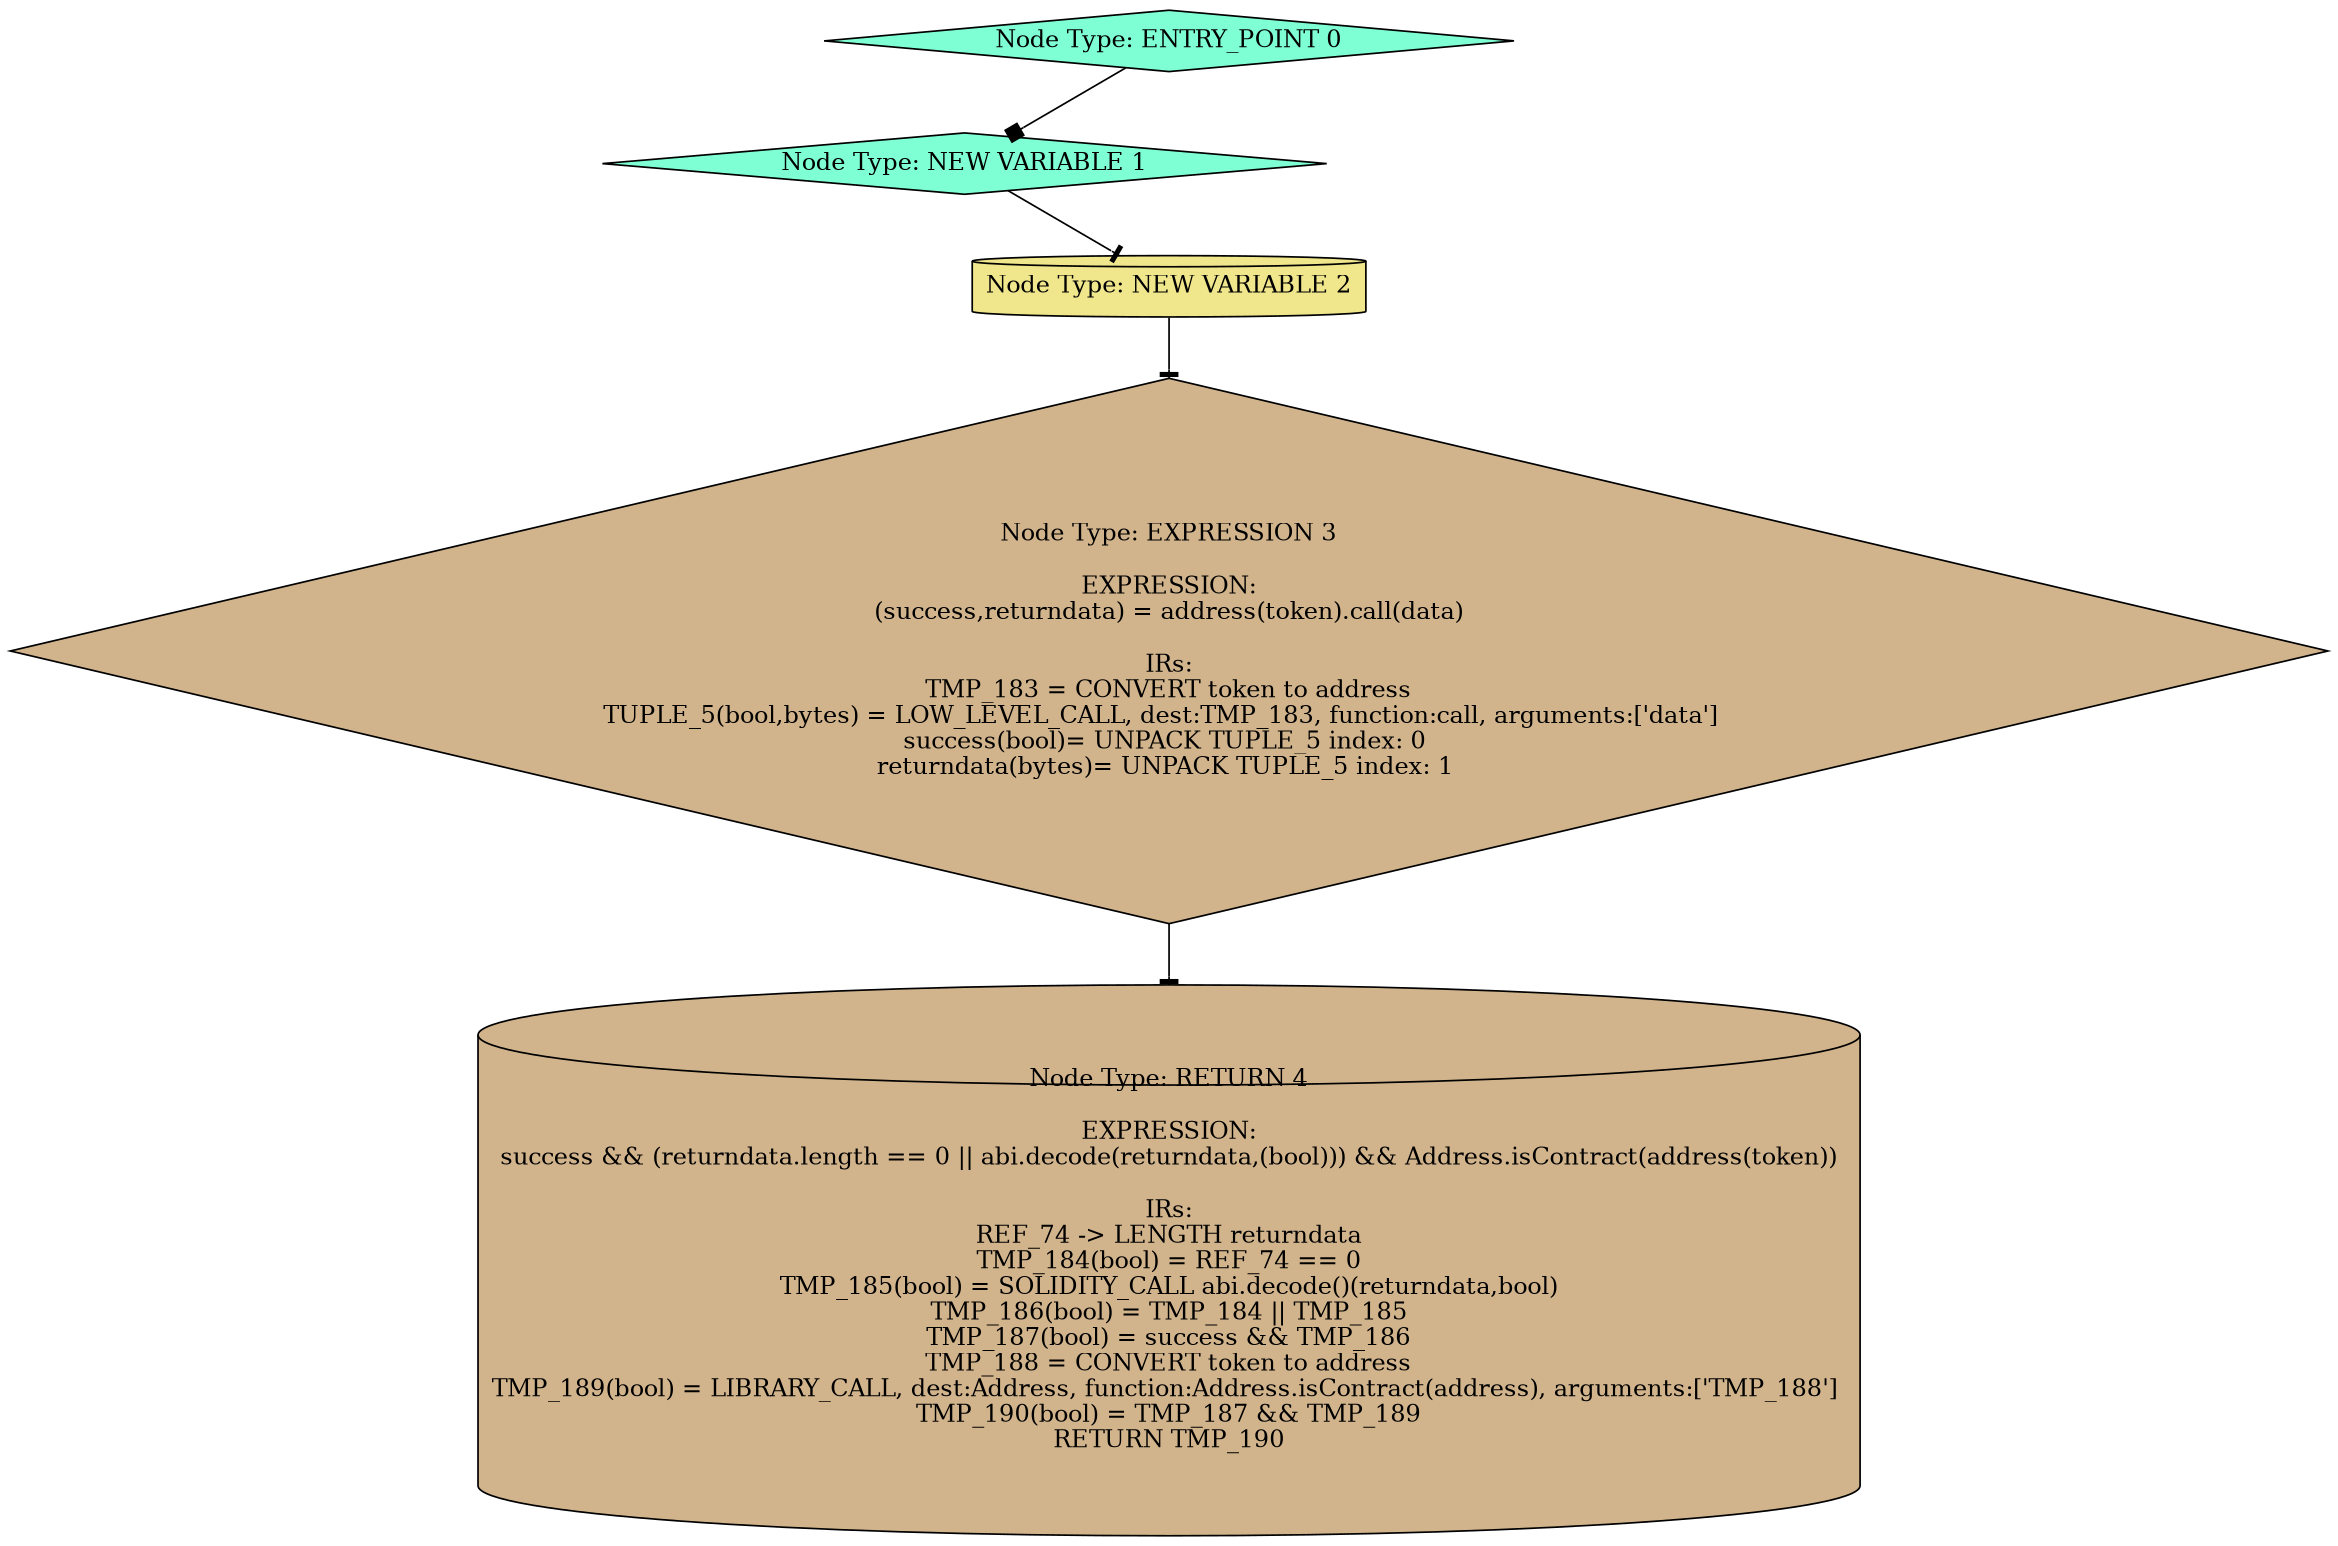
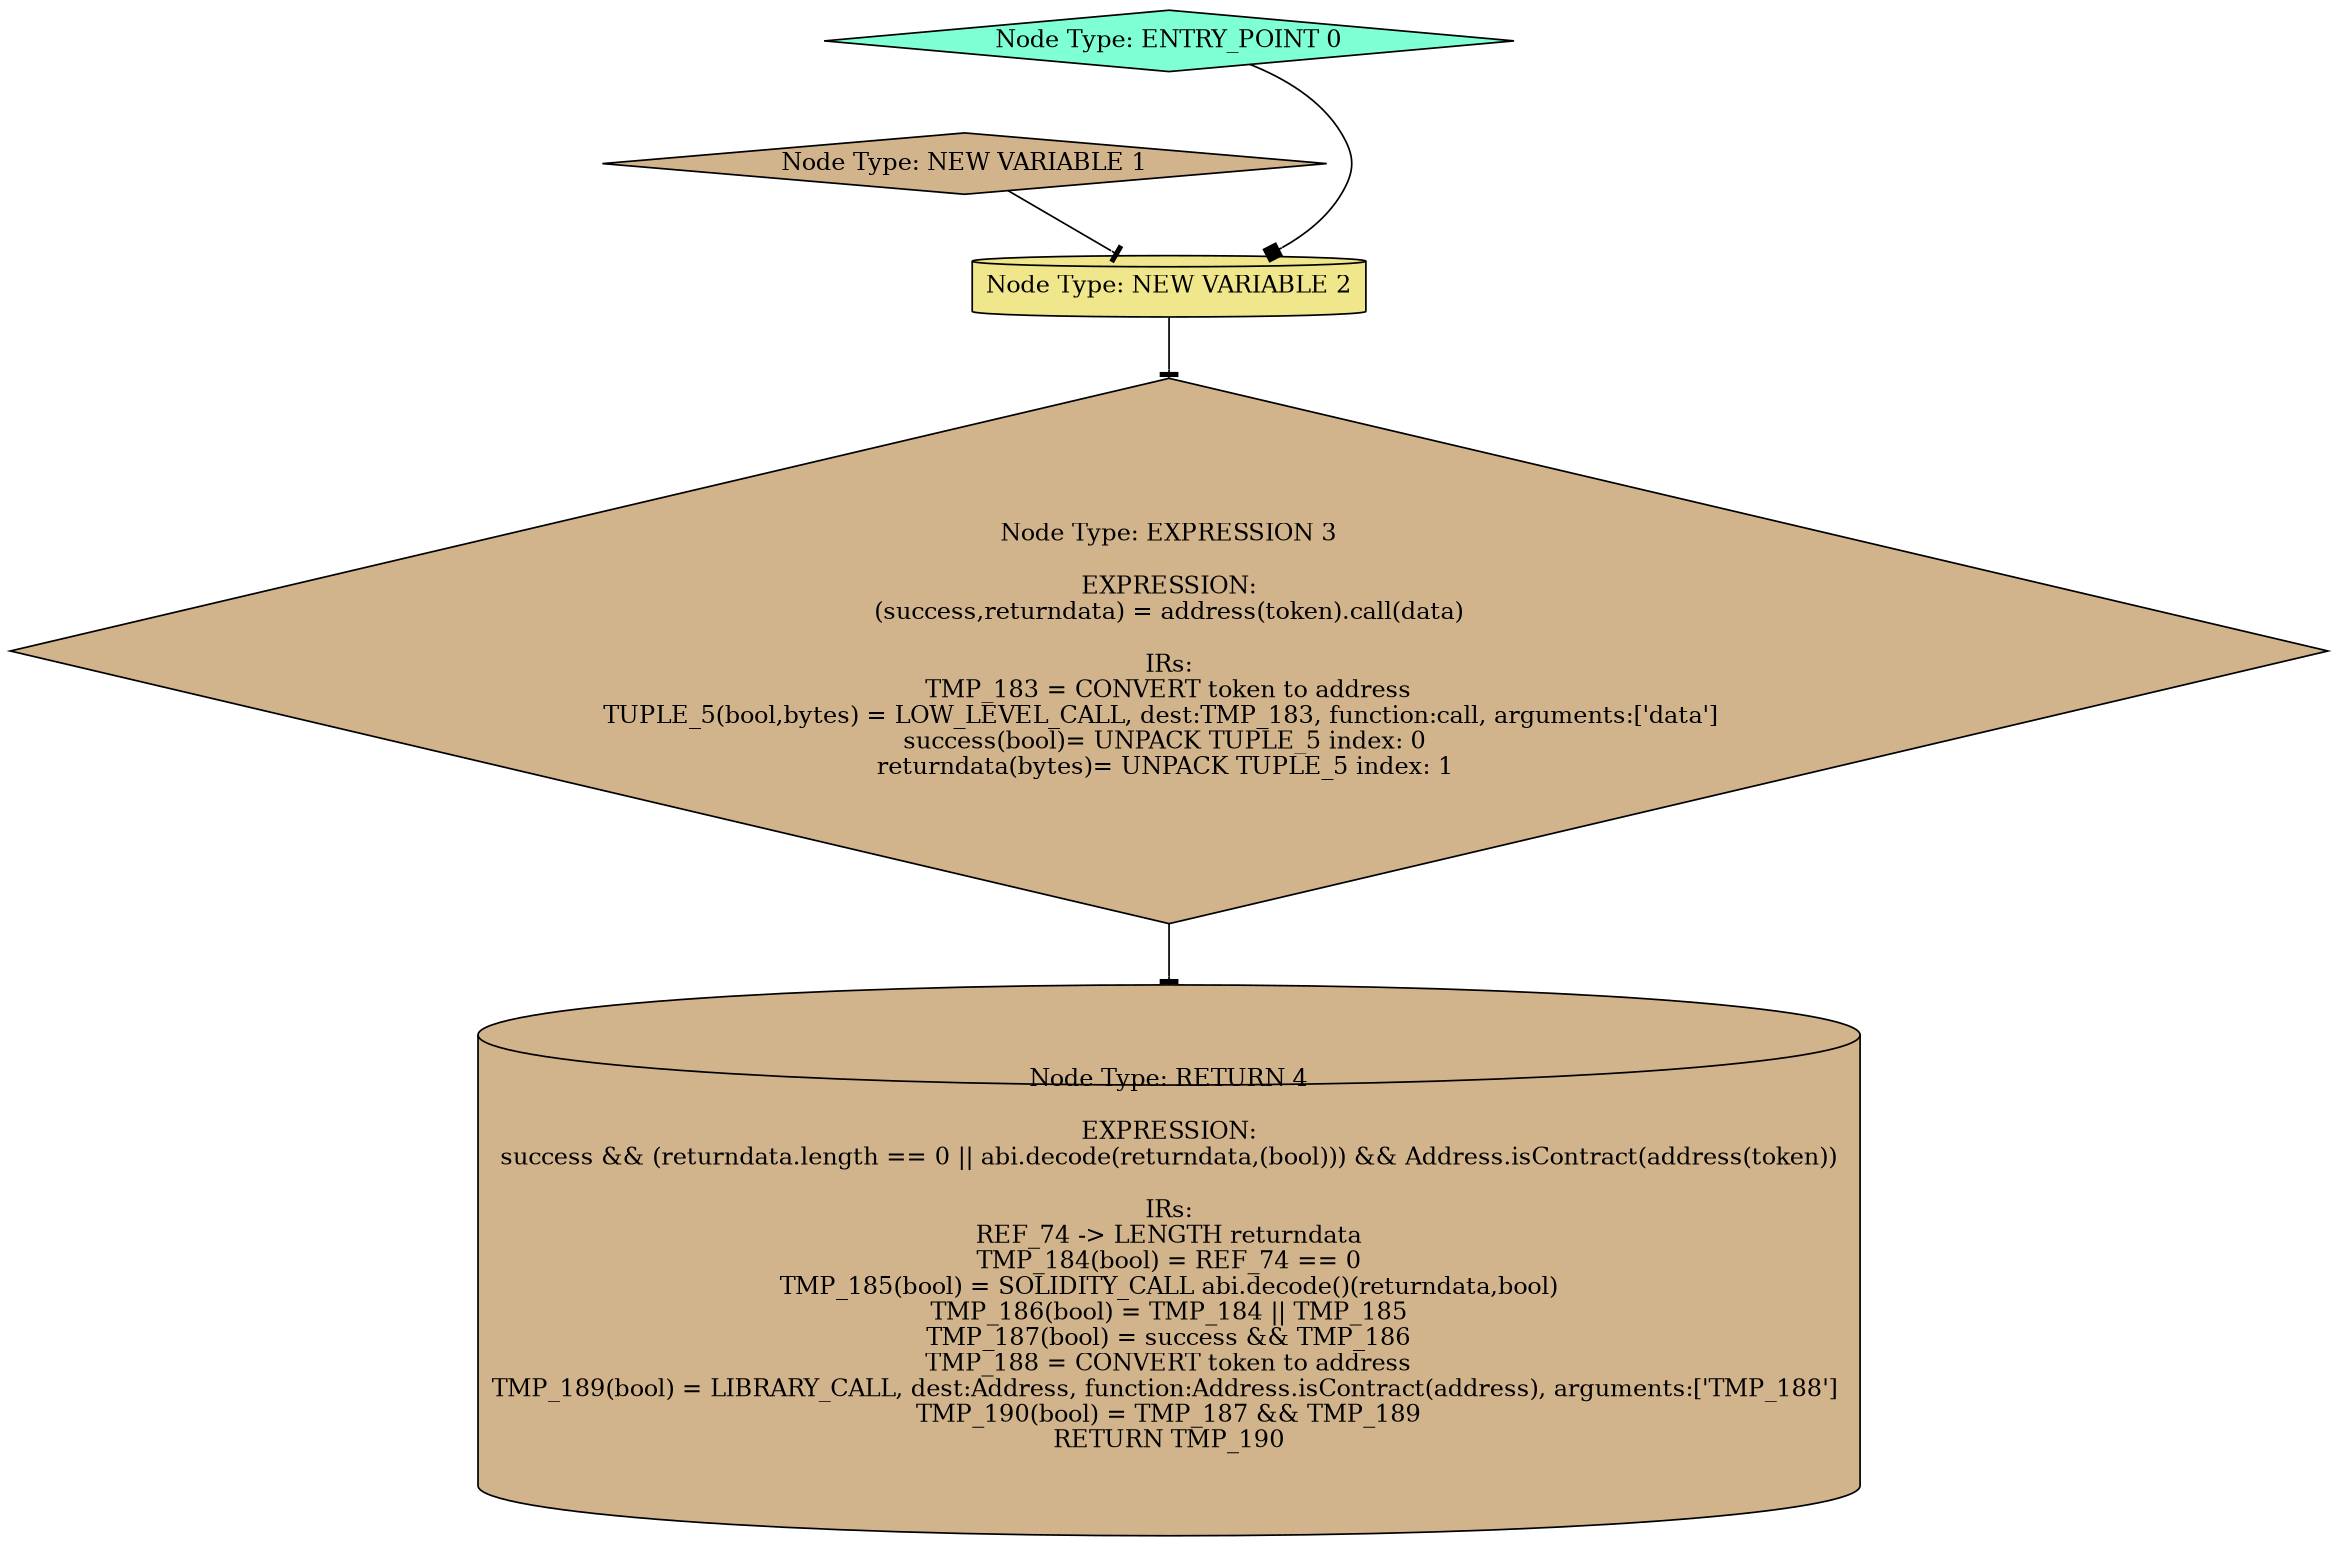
edge "Node Type: ENTRY_POINT 0" -> "Node Type: NEW VARIABLE 1": now "Node Type: ENTRY_POINT 0" -> "Node Type: NEW VARIABLE 2"
node "Node Type: NEW VARIABLE 1": fillcolor aquamarine -> tan
